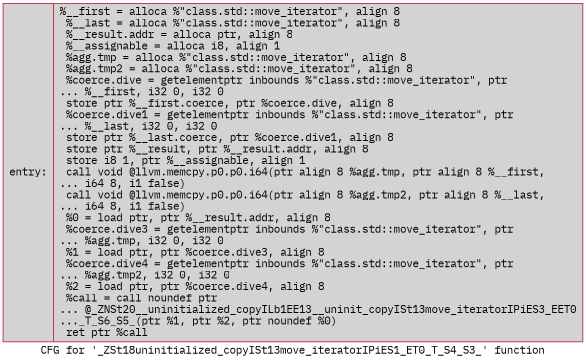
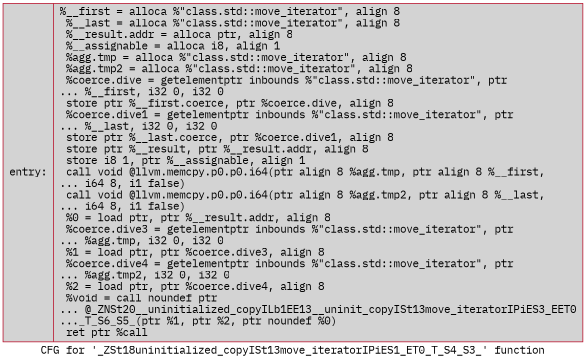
node "entry:": text "%call = call noundef ptr" -> "%void = call noundef ptr"
